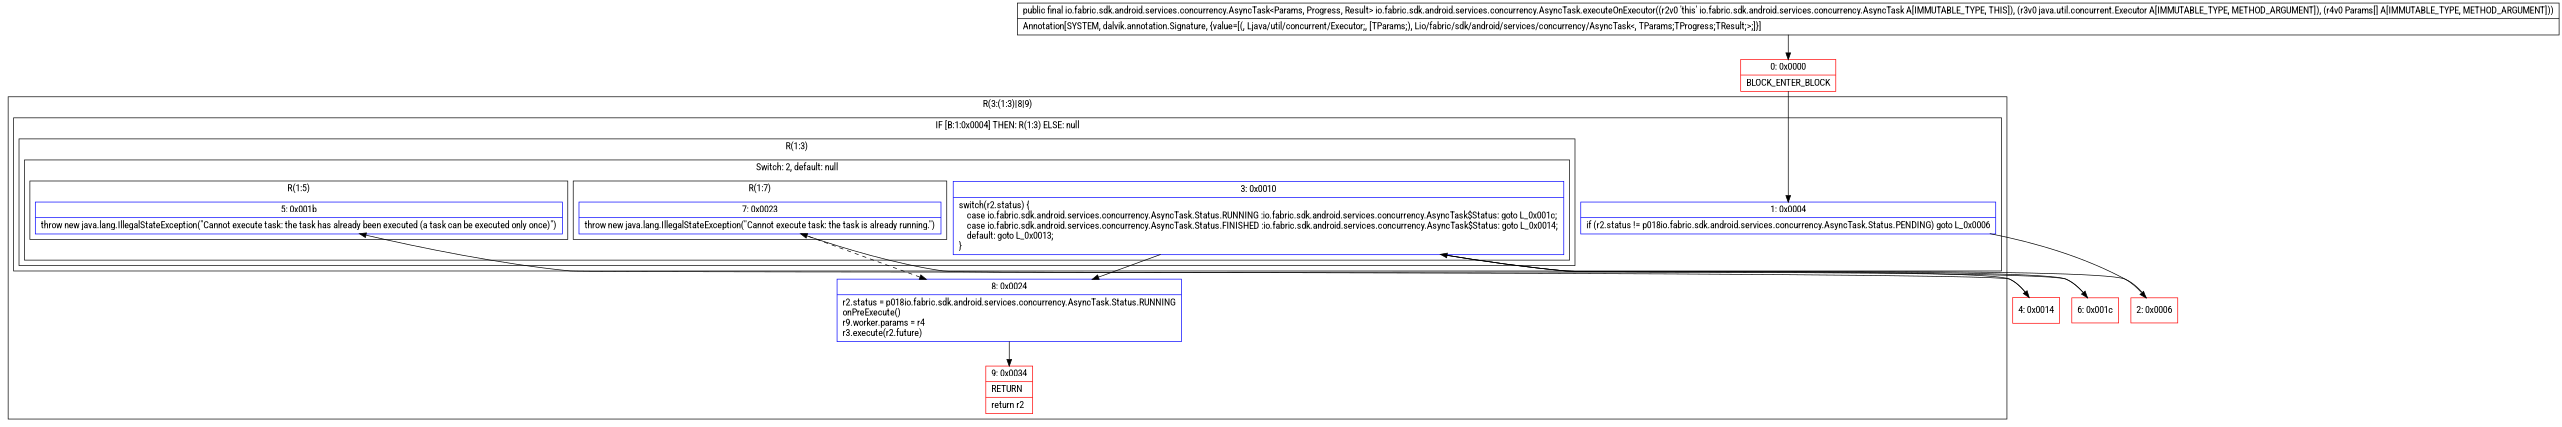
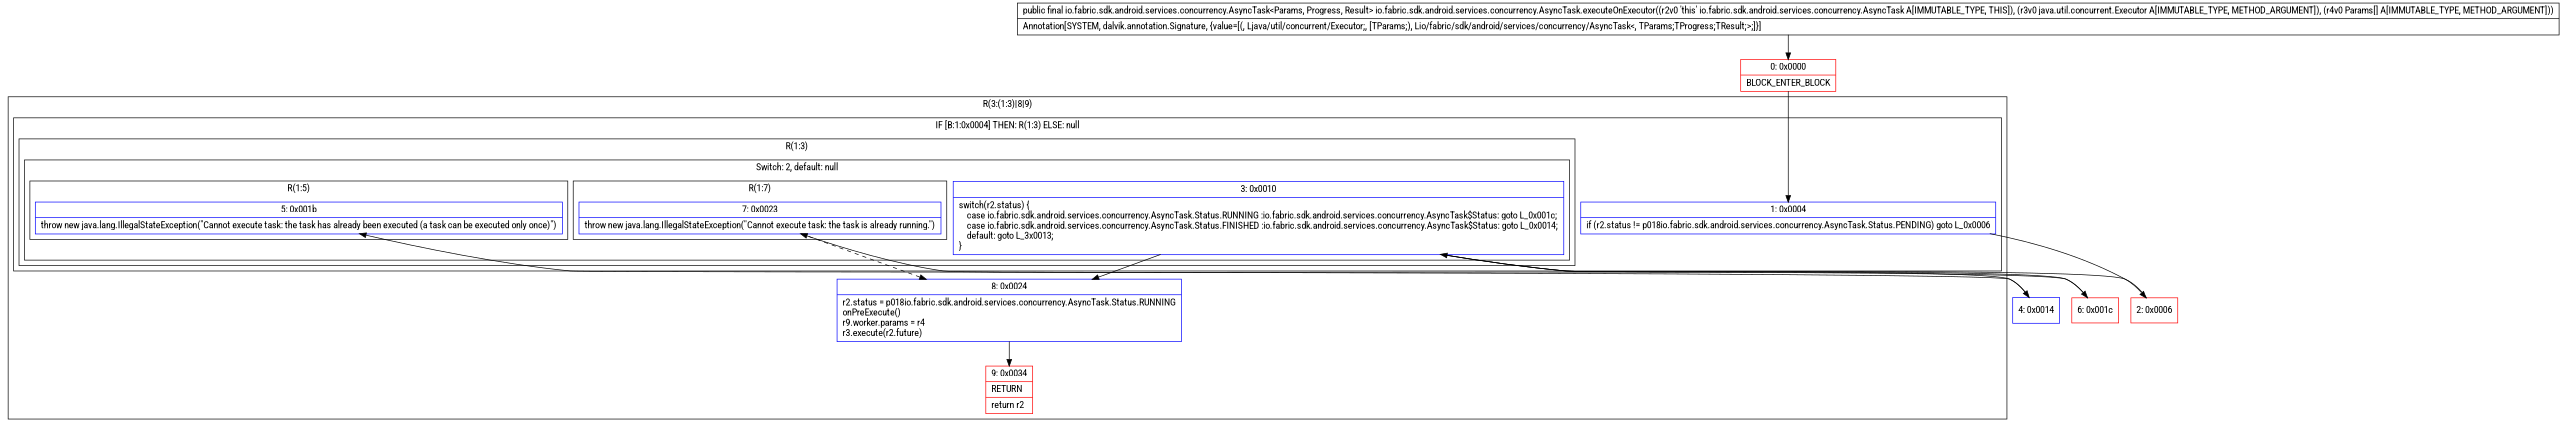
node "3: 0x0010": text "default: goto L_0x0013;" -> "default: goto L_3x0013;"
node "4: 0x0014": color red -> blue
